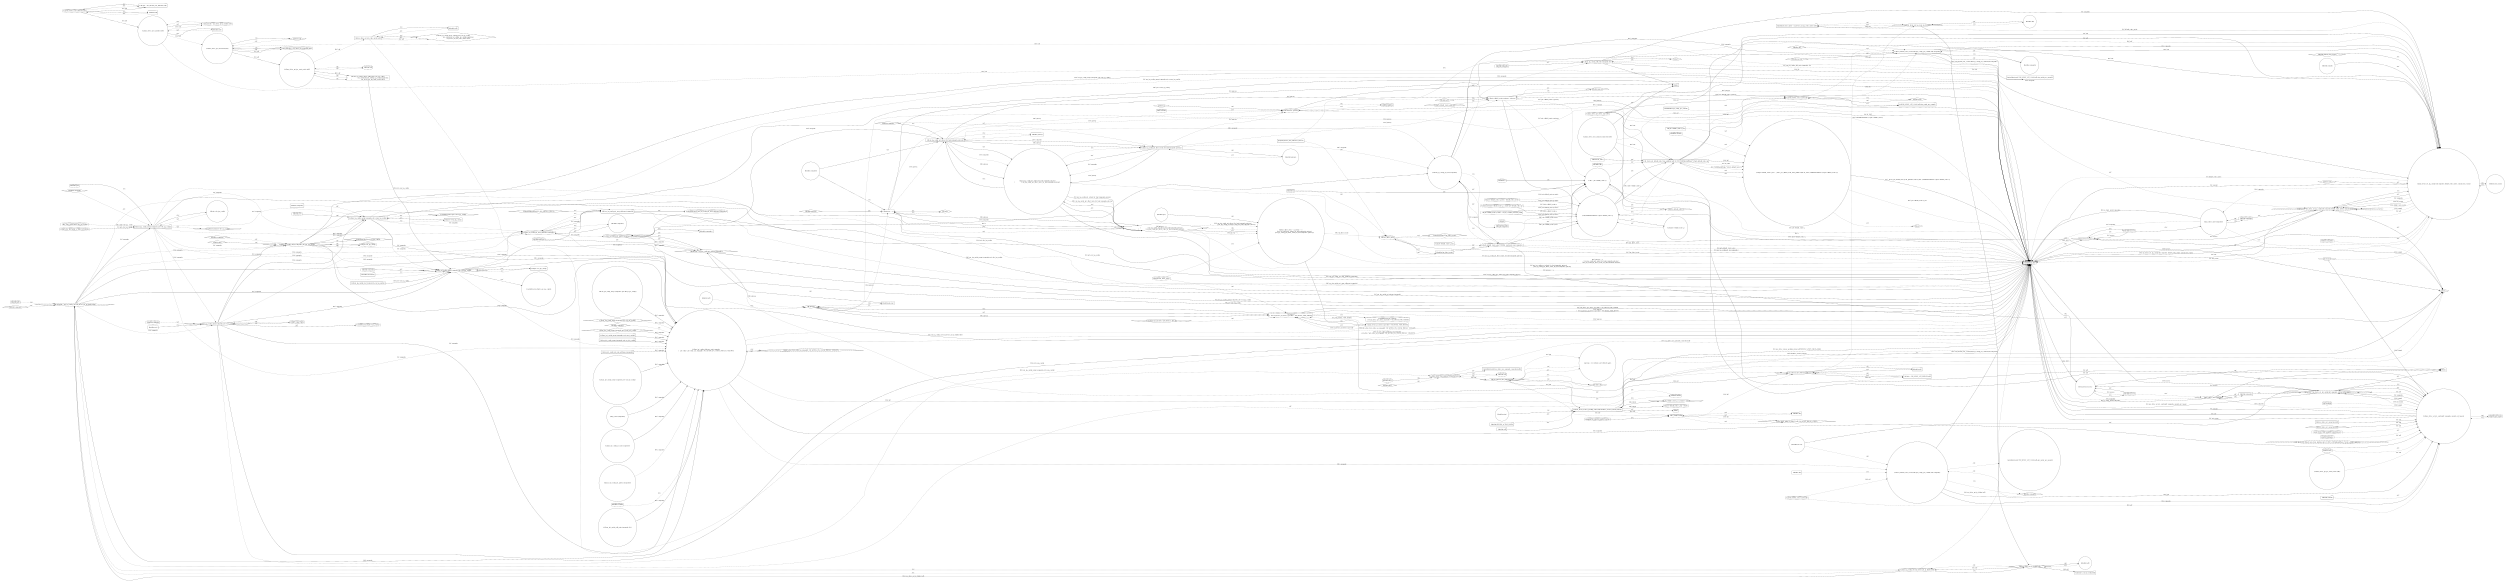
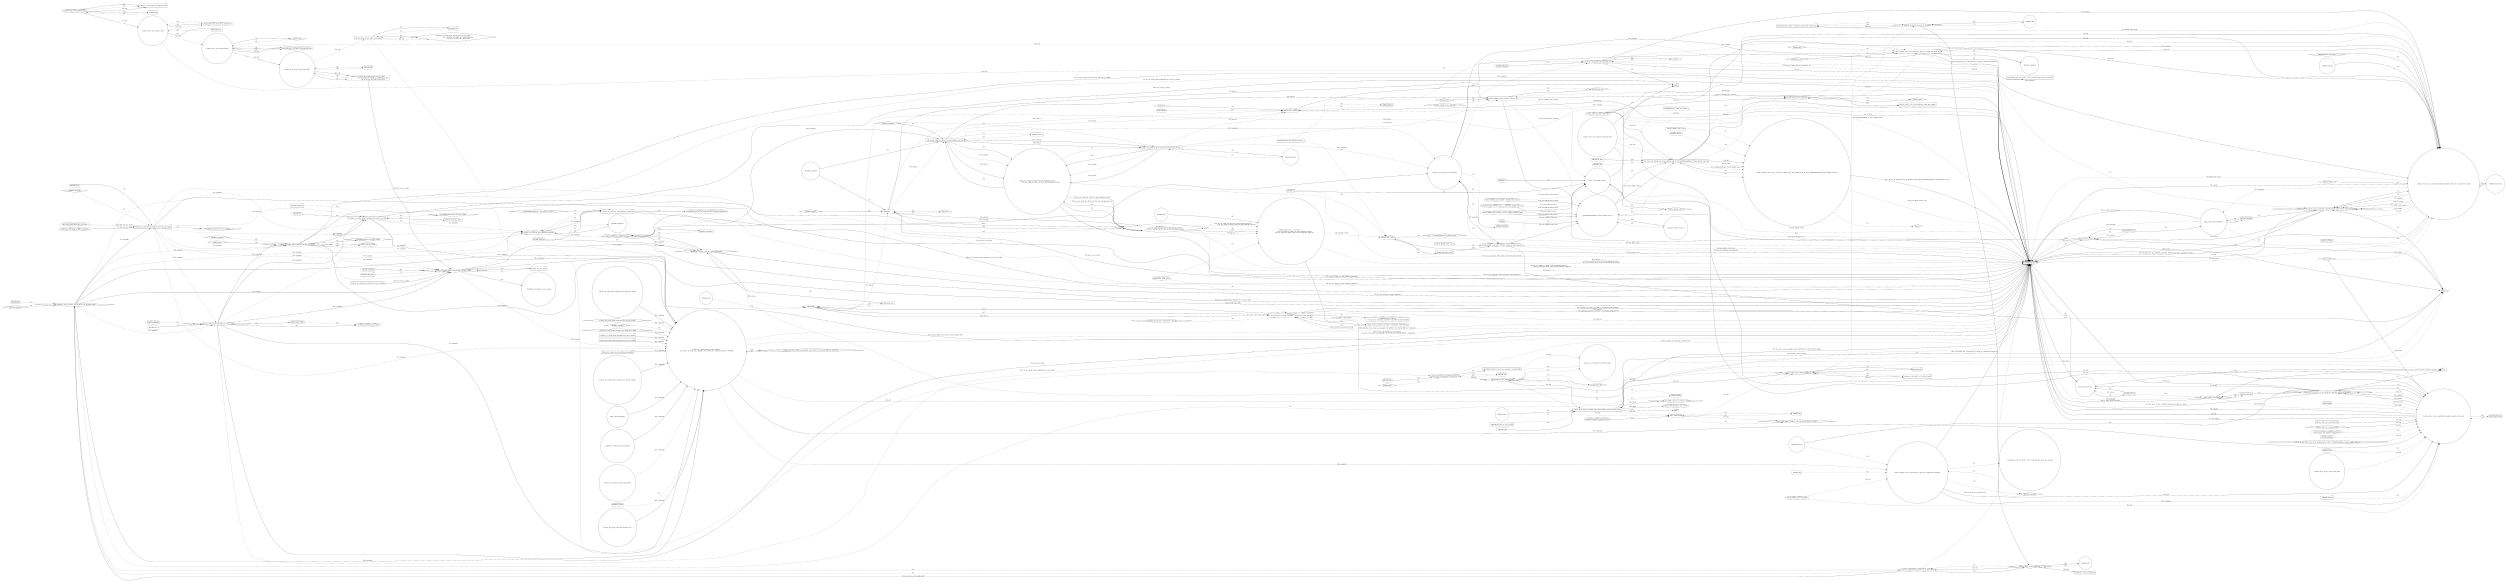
node "(Call,priv->dev_ip4_config)": removed
edge "(Call,priv->vpn4_config)" -> "(Call,nm_ip4_config_merge (composite, priv->vpn4_config))": now "(Call,priv->vpn4_config)" -> "(ControlStructure,if (priv->vpn4_config))"
